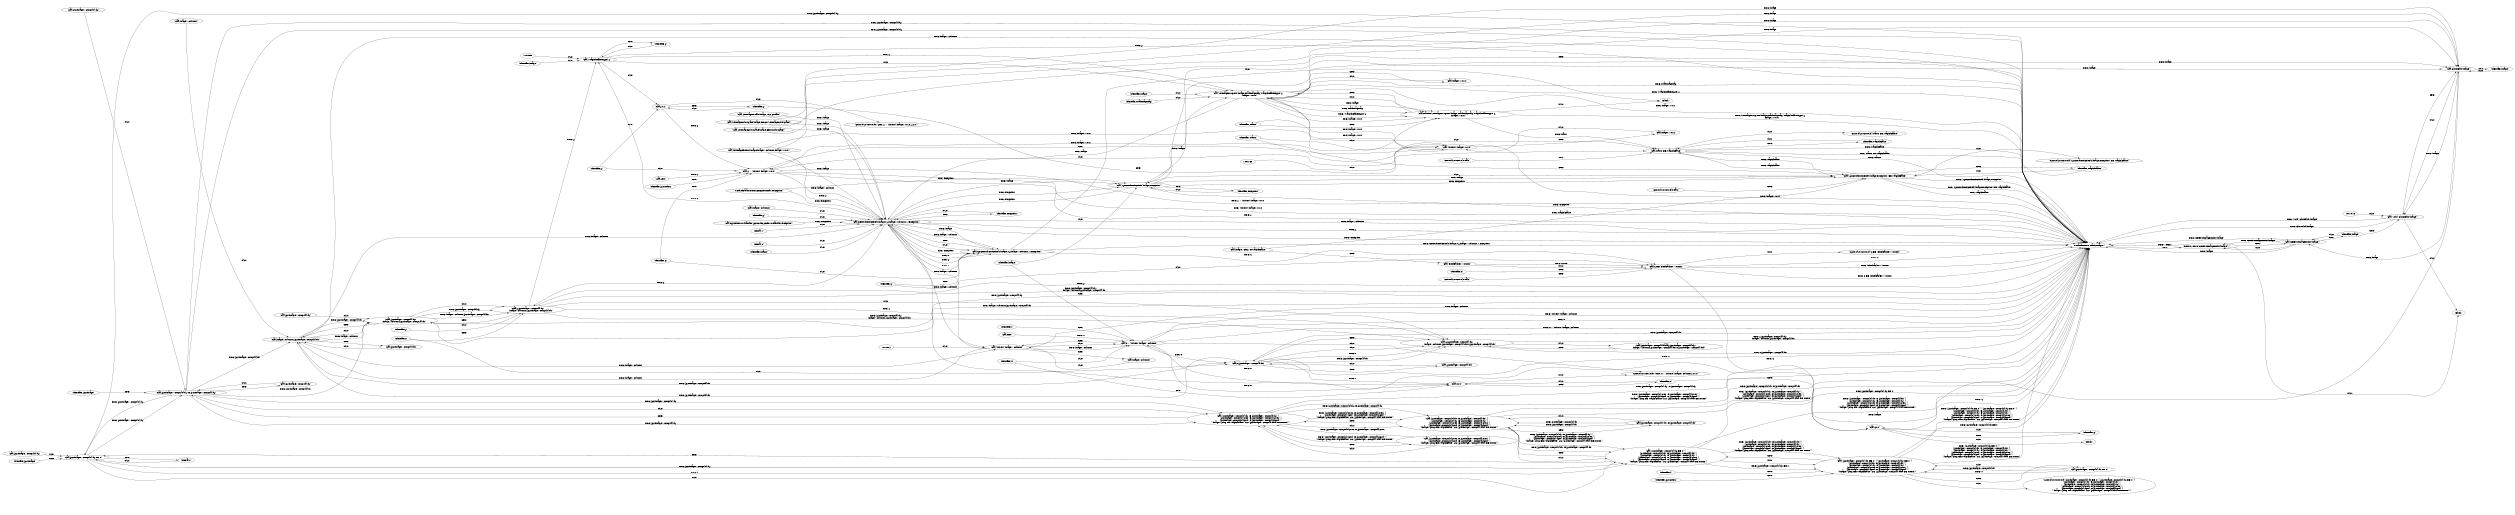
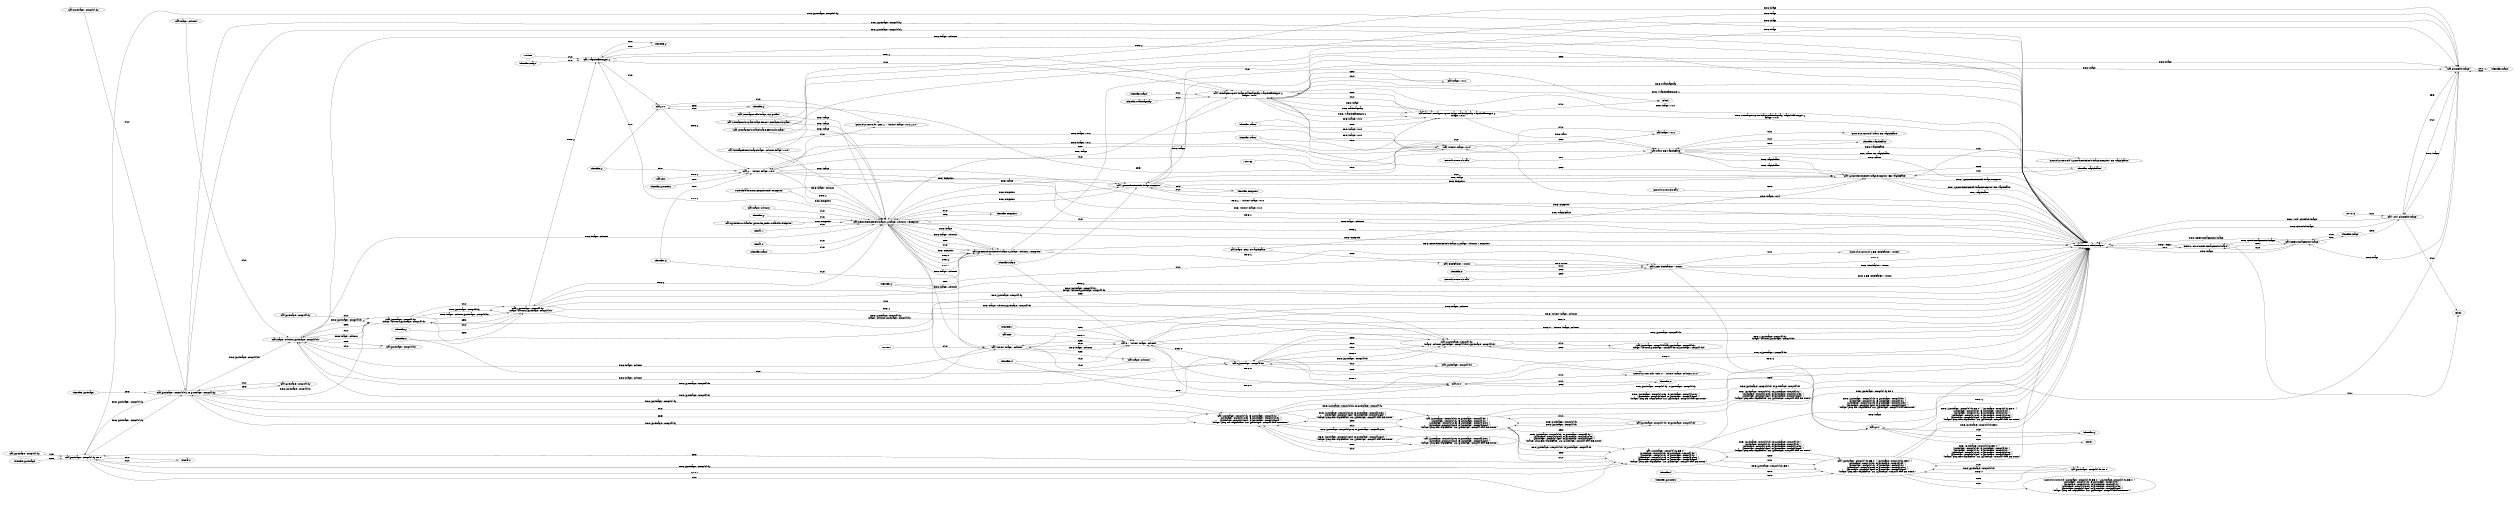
edge "(Call,y < (ssize_t) image->rows)" -> "(ControlStructure,for (y=0; y < (ssize_t) image->rows; y++))": added, label "AST:"
edge "(Call,x < (ssize_t) image->columns)" -> "(Call,x/jp2_image->comps[i].dx)": reversed
